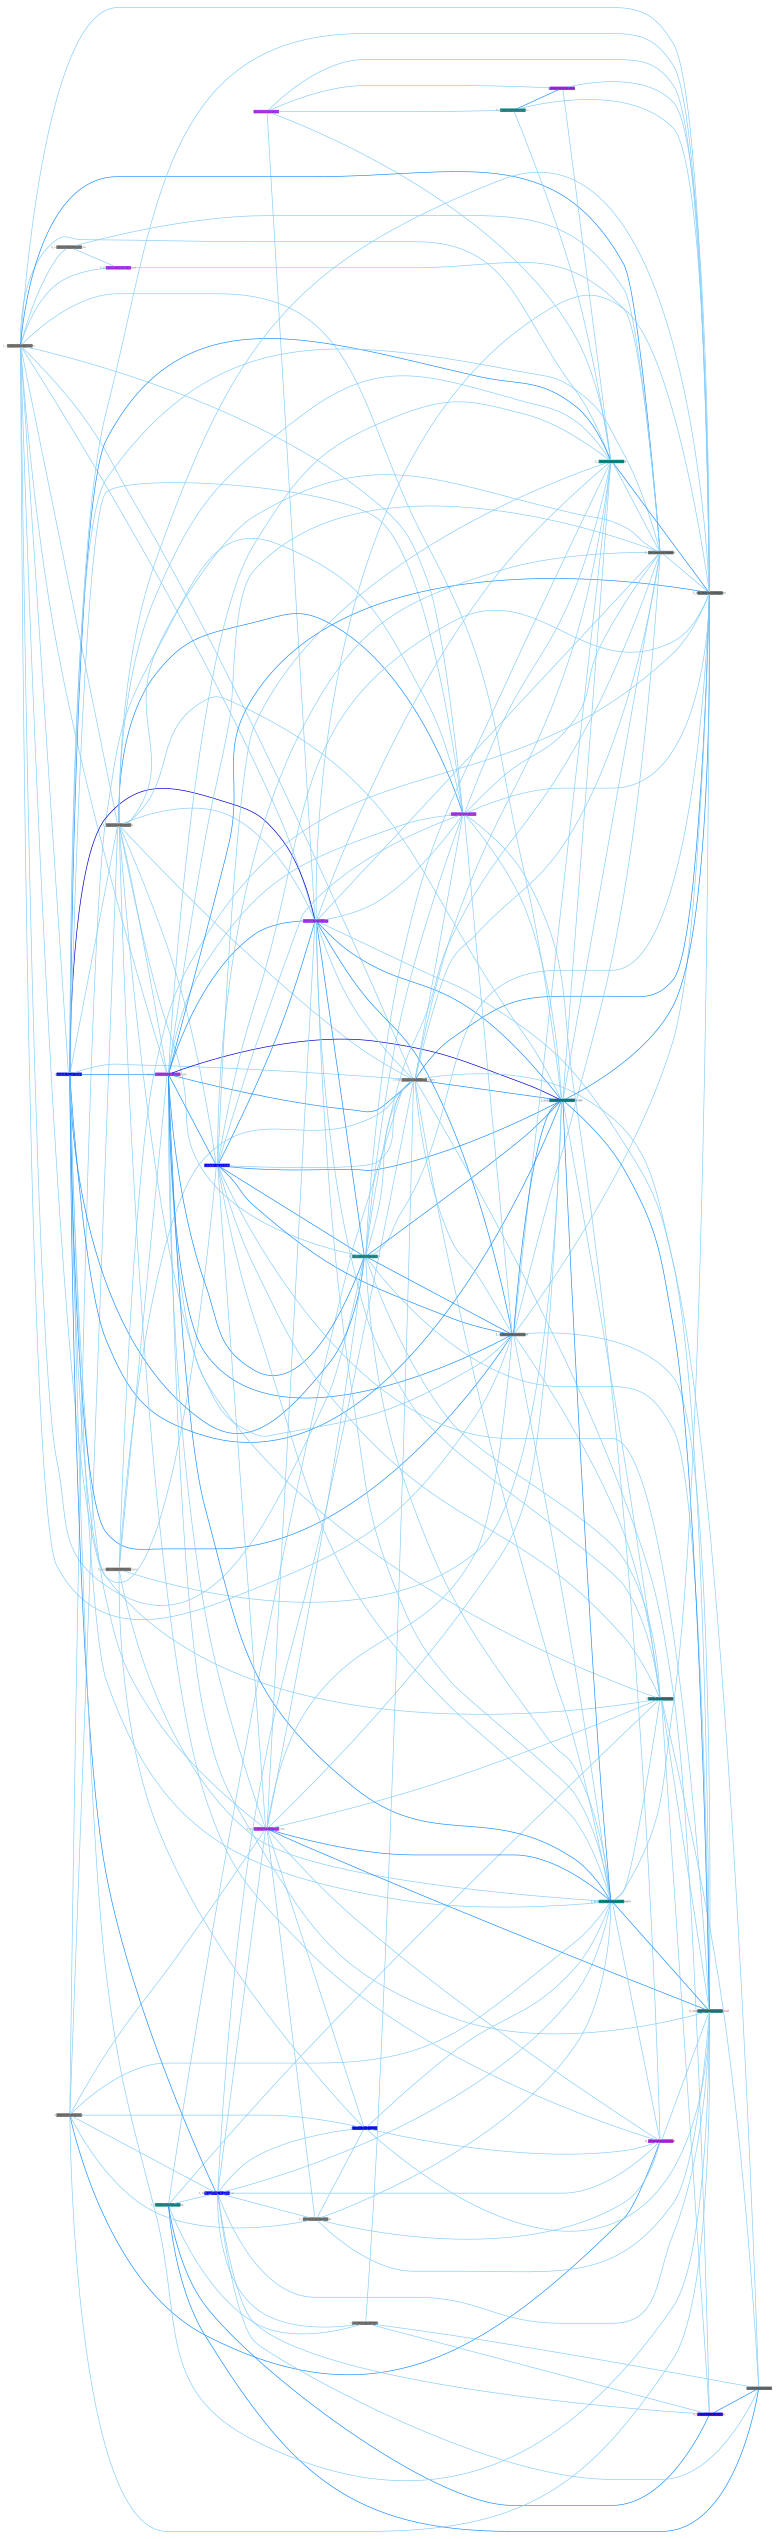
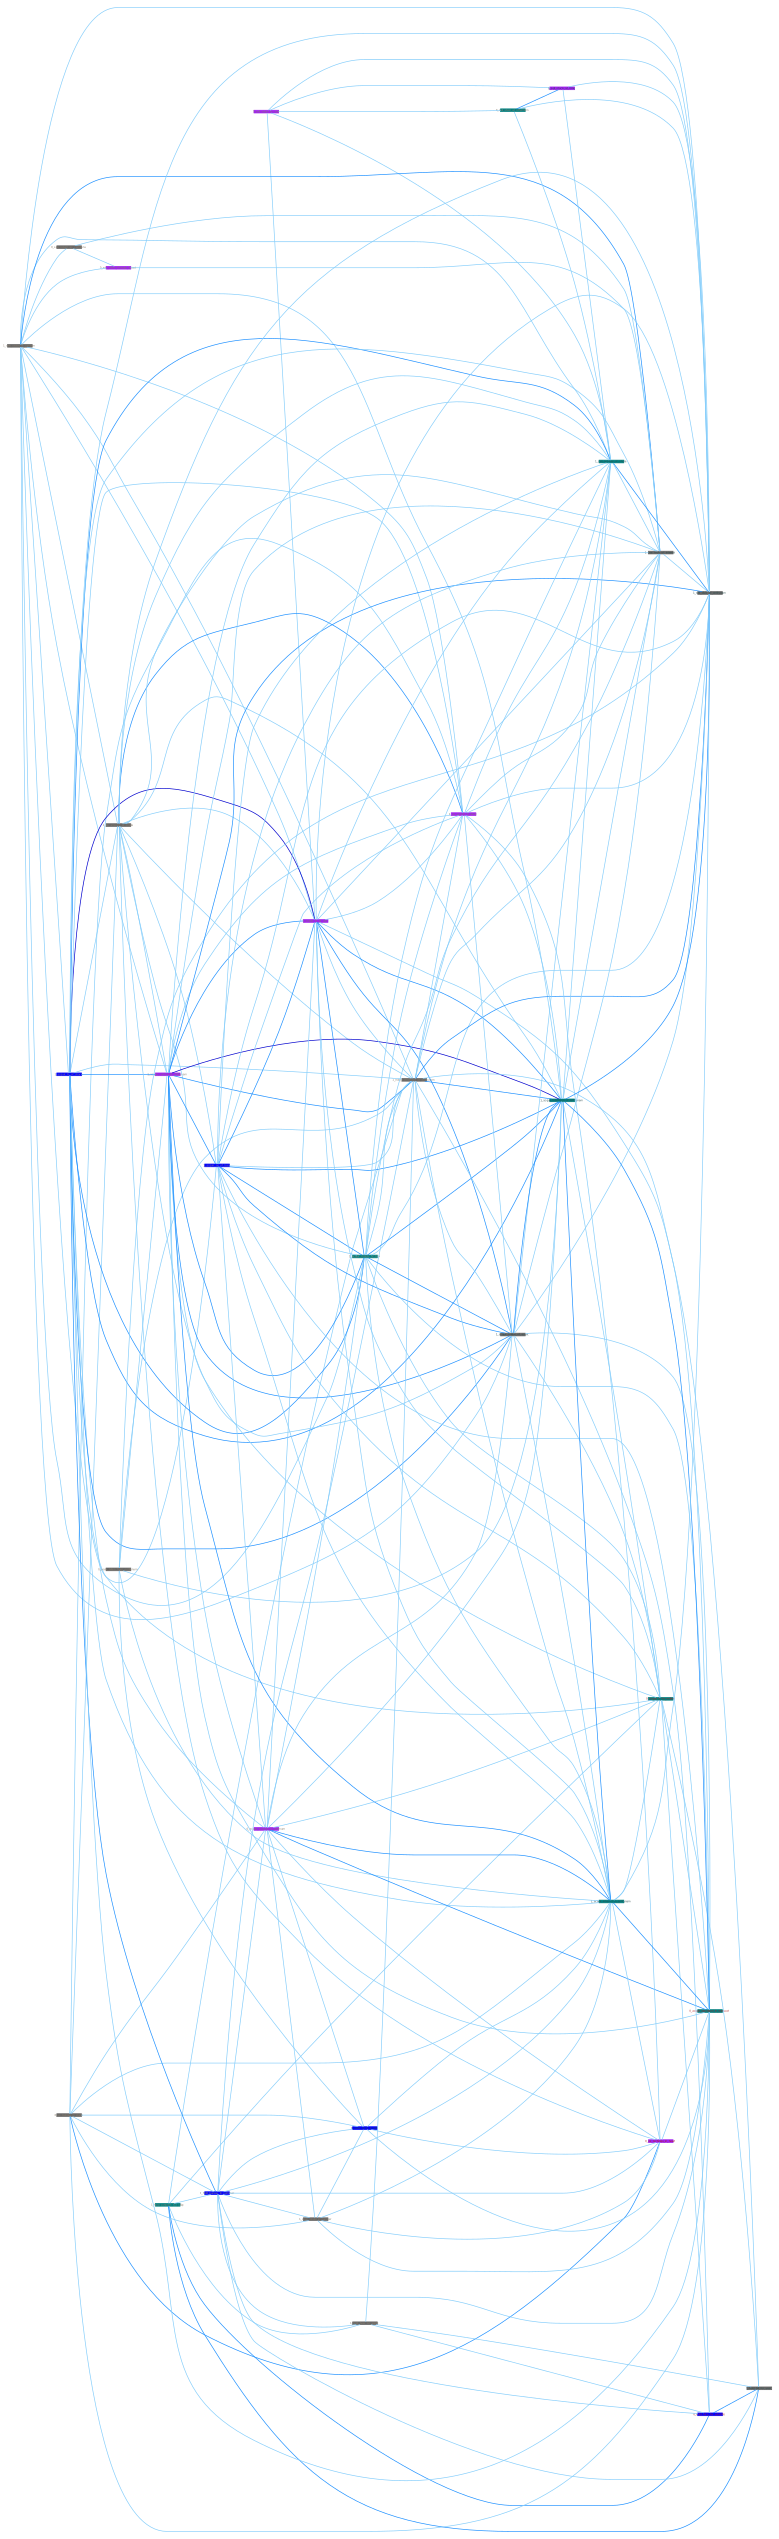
node "0_hold_summit_in_summer": label "0_hold_summit_in_summer" -> "0_hold_bureau_in_summer"
